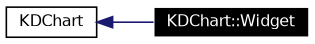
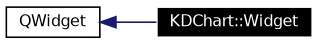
node "KDChart": label "KDChart" -> "QWidget"
